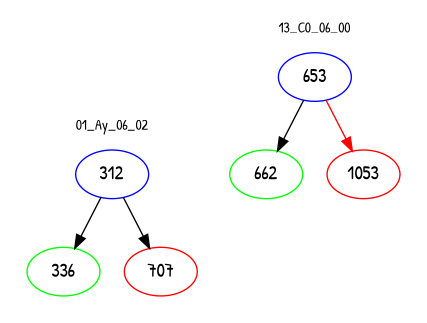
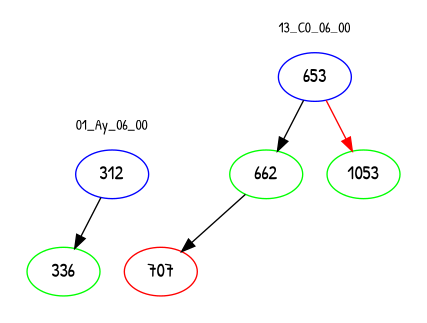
cluster "01_Ay_06_02": label "01_Ay_06_02" -> "01_Ay_06_00"
node "1053": color red -> green
edge "312" -> "707": now "662" -> "707"
